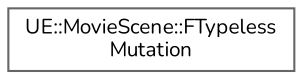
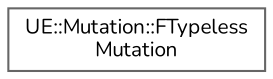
node "UE::MovieScene::FTypeless Mutation": label "UE::MovieScene::FTypeless Mutation" -> "UE::Mutation::FTypeless Mutation"
